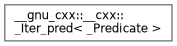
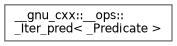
node "__gnu_cxx::__cxx:: _Iter_pred< _Predicate >": label "__gnu_cxx::__cxx:: _Iter_pred< _Predicate >" -> "__gnu_cxx::__ops:: _Iter_pred< _Predicate >"
